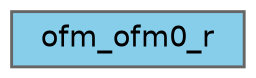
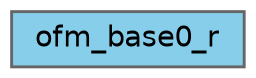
node "ofm_ofm0_r": label "ofm_ofm0_r" -> "ofm_base0_r"
